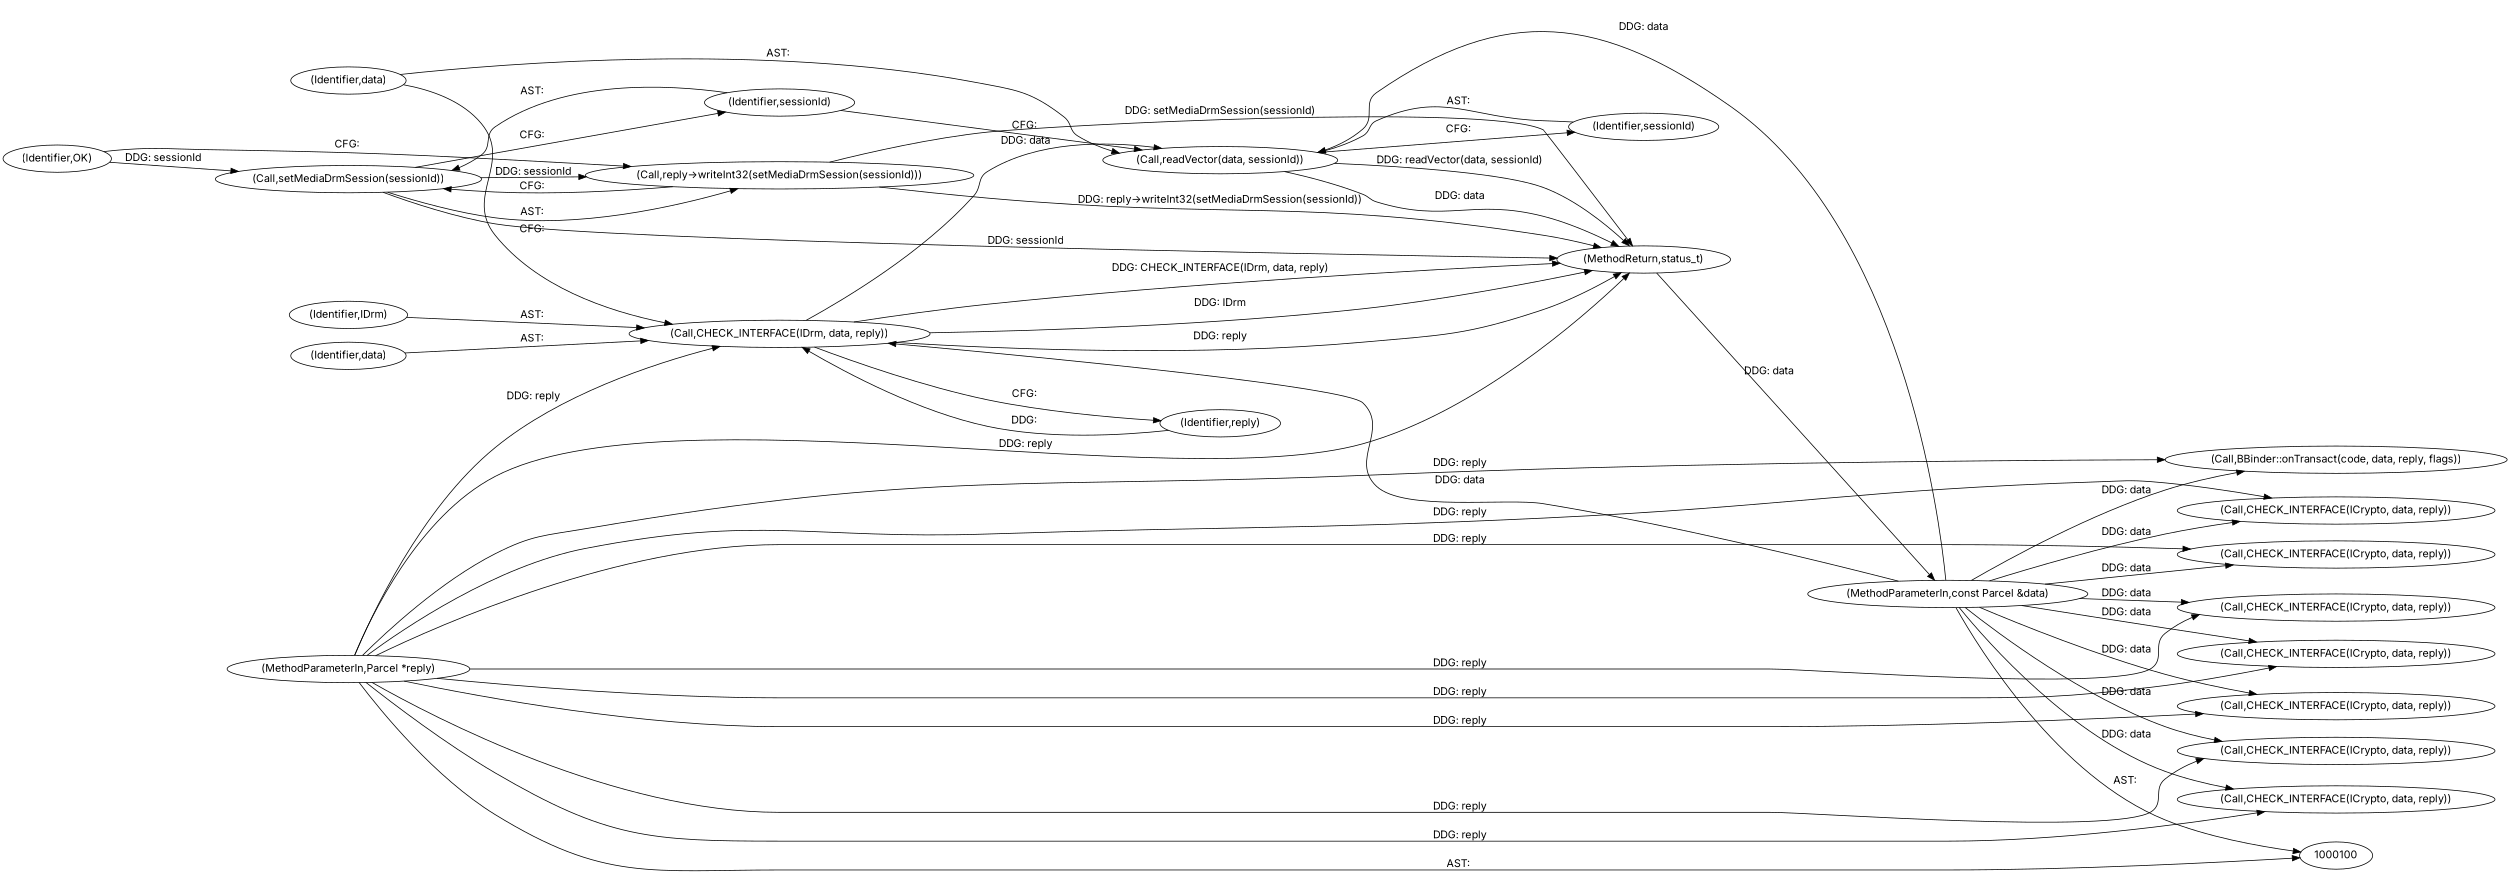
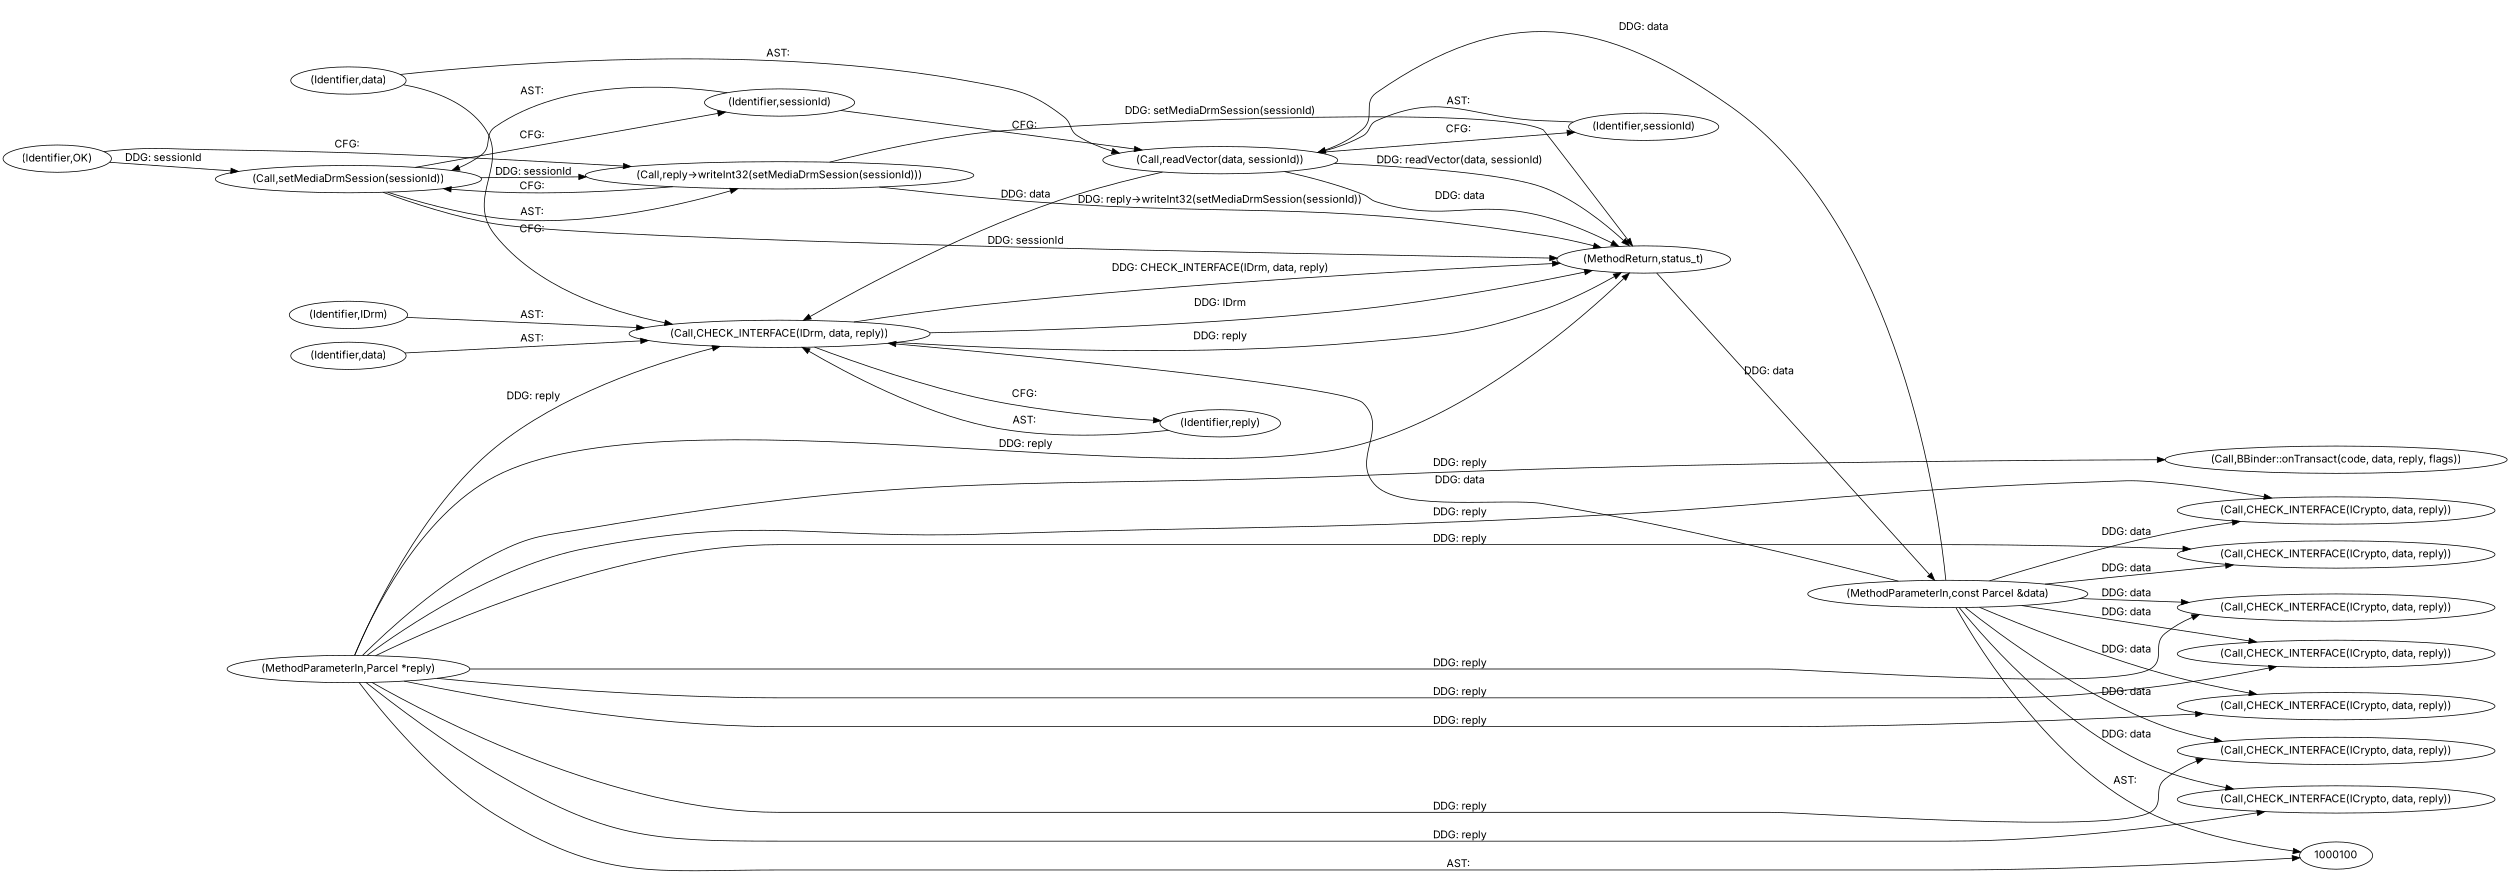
edge "(Call,CHECK_INTERFACE(IDrm, data, reply))" -> "(Call,readVector(data, sessionId))": reversed
edge "(Identifier,reply)" -> "(Call,CHECK_INTERFACE(IDrm, data, reply))": label "DDG: " -> "AST: "
edge "(MethodParameterIn,const Parcel &data)" -> "(Call,BBinder::onTransact(code, data, reply, flags))": removed, label "DDG: data"
